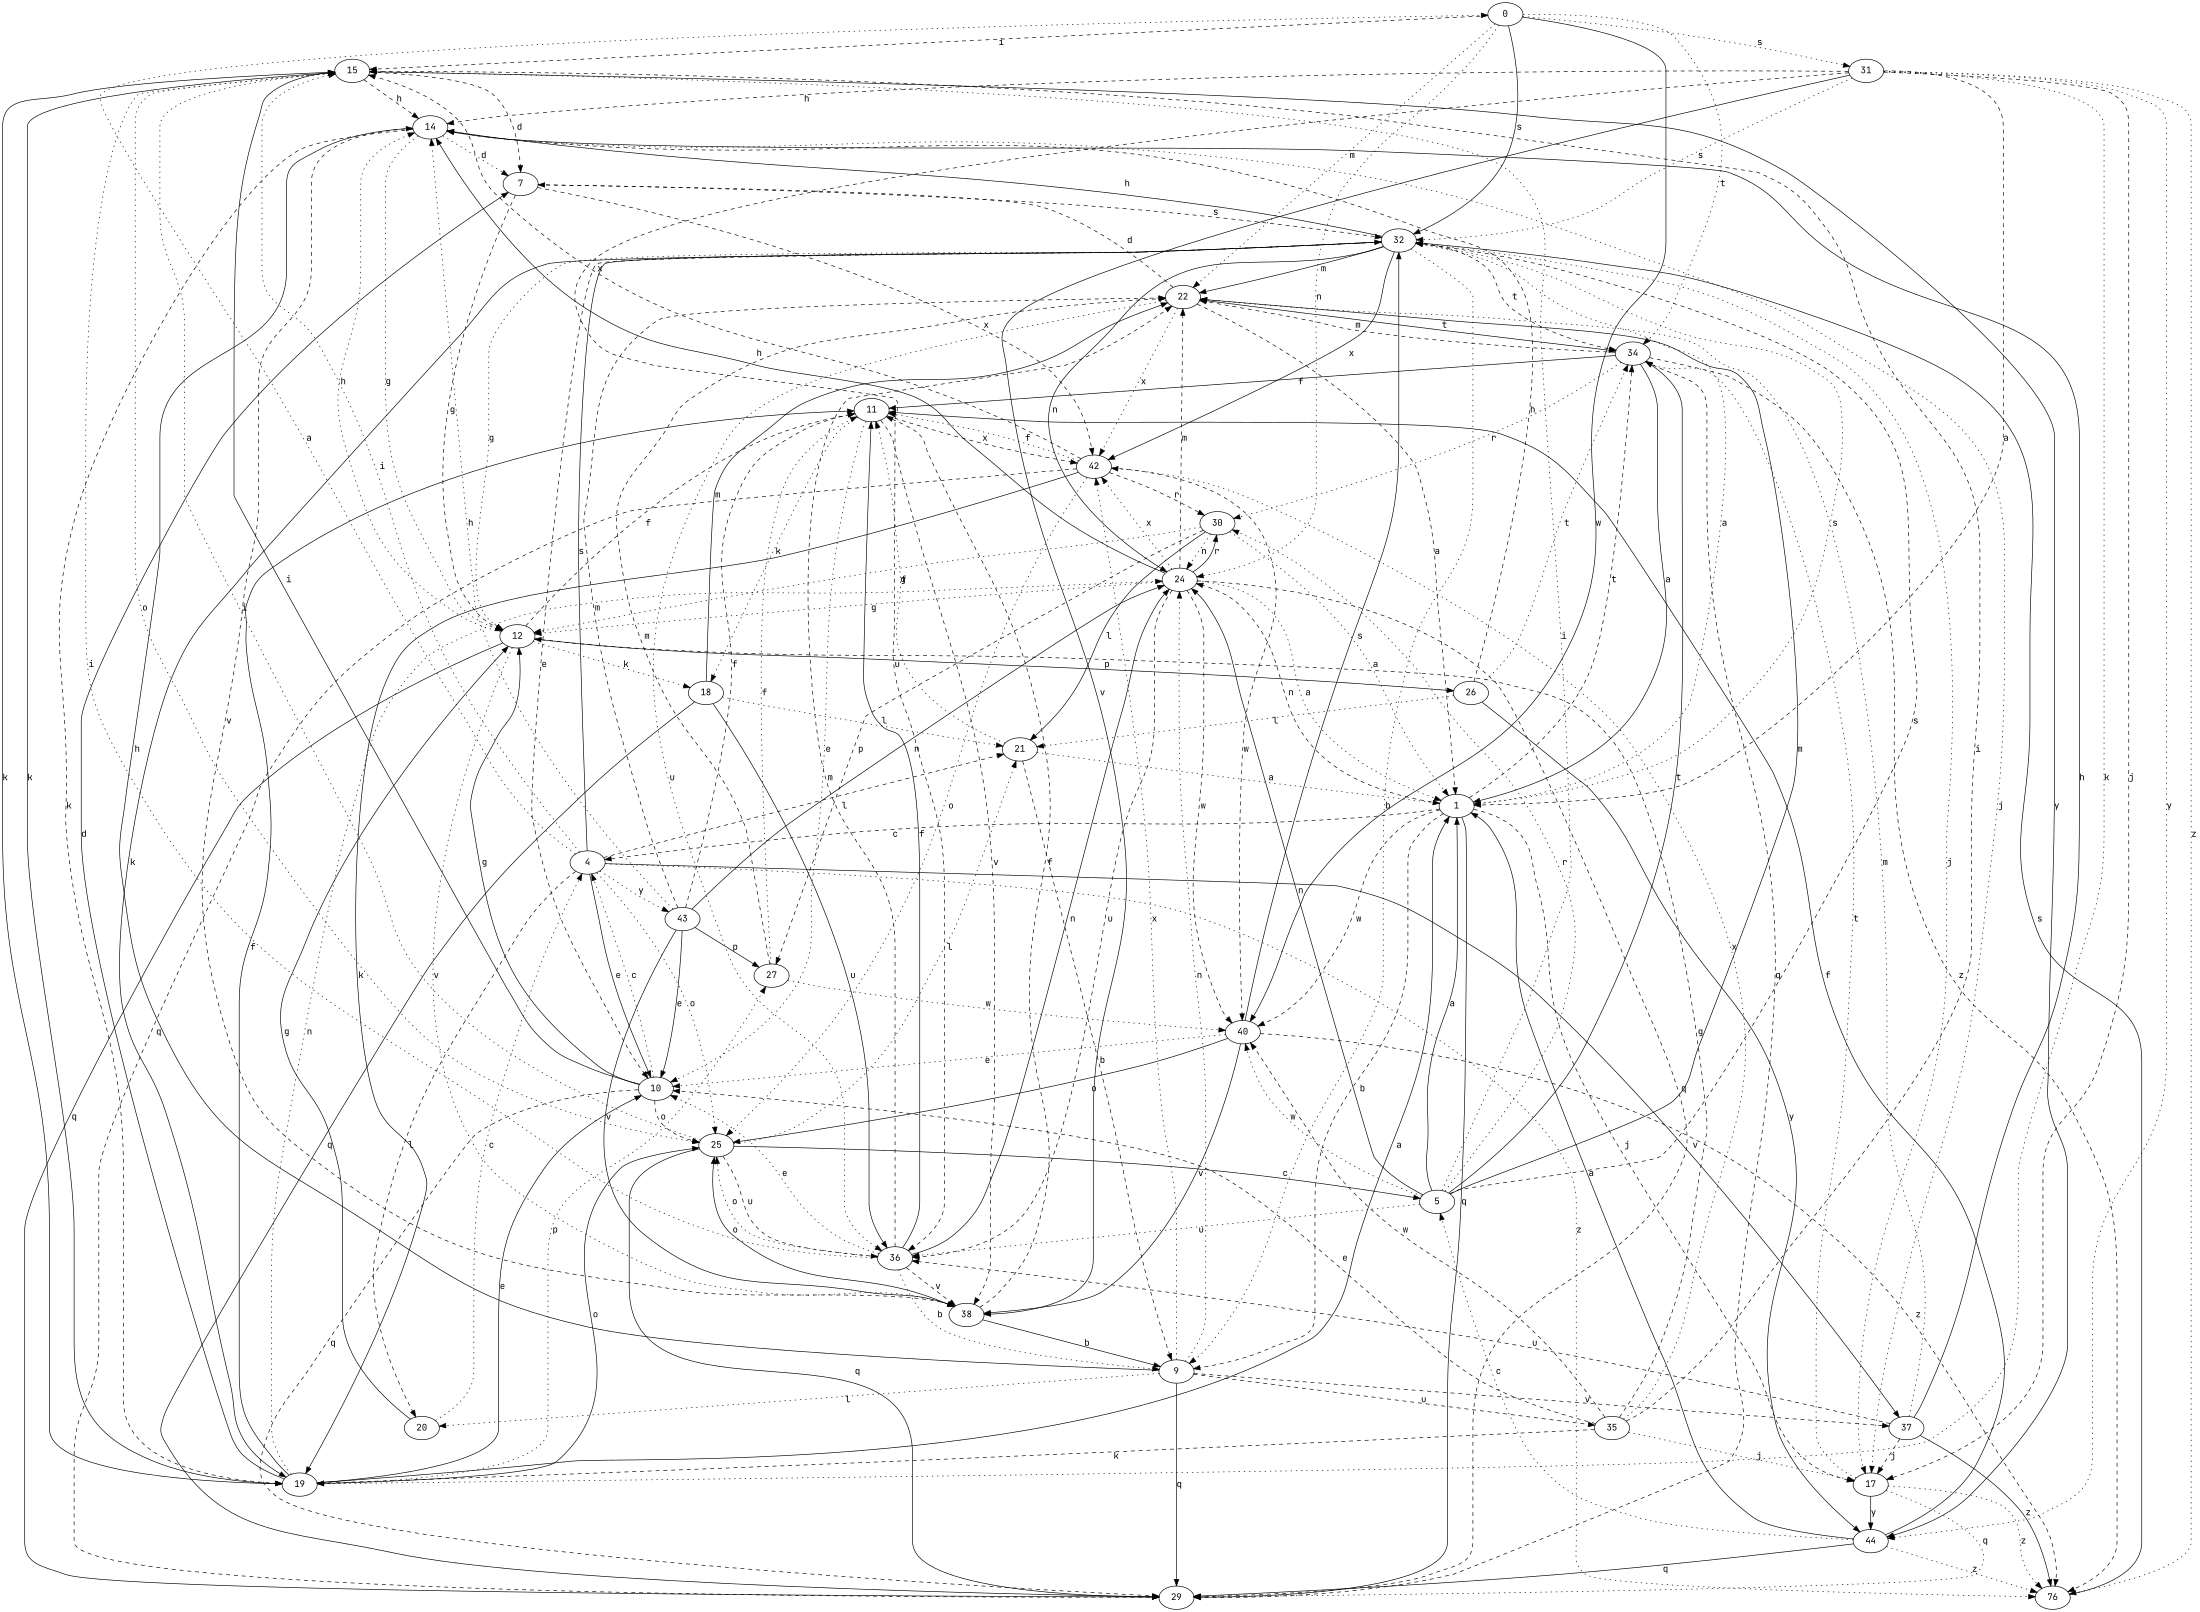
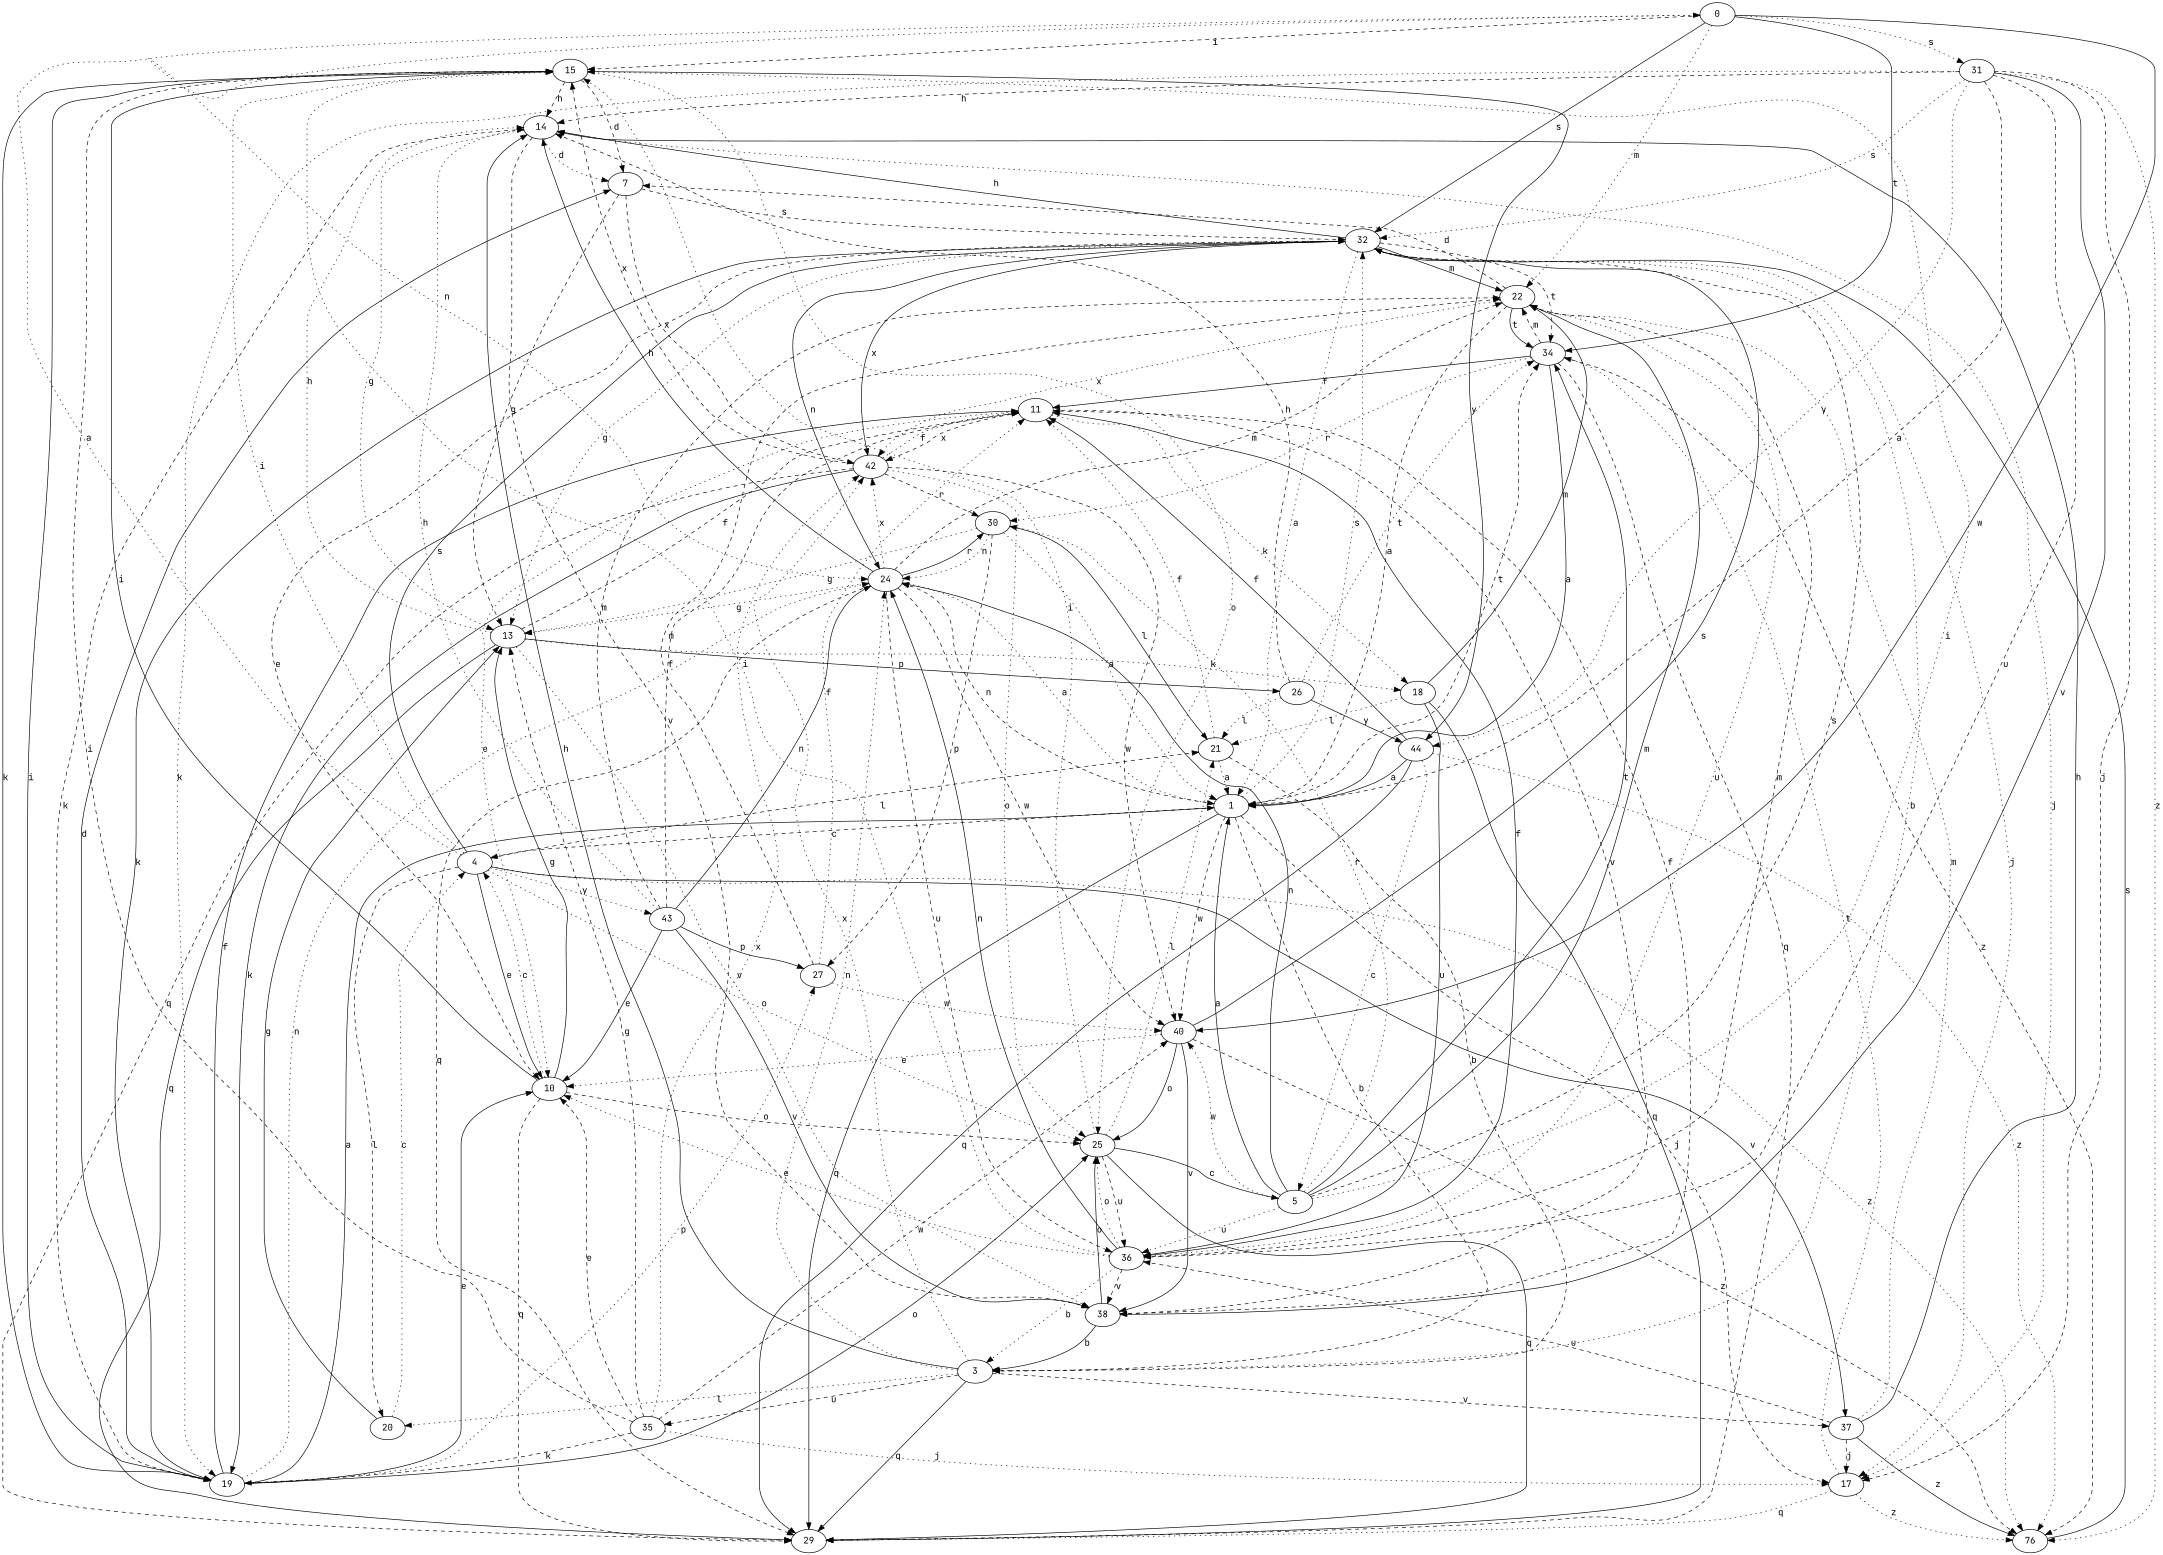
edge "0" -> "34": style dotted -> solid
node "12": label "12" -> "13"
edge "19" -> "15": label "k" -> "i"
node "9": label "9" -> "3"
edge "17" -> "44": removed, label "y"
